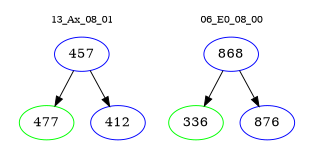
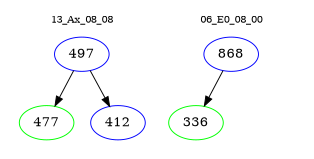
cluster "13_Ax_08_01": label "13_Ax_08_01" -> "13_Ax_08_08"
node "457": label "457" -> "497"
node "876": removed
